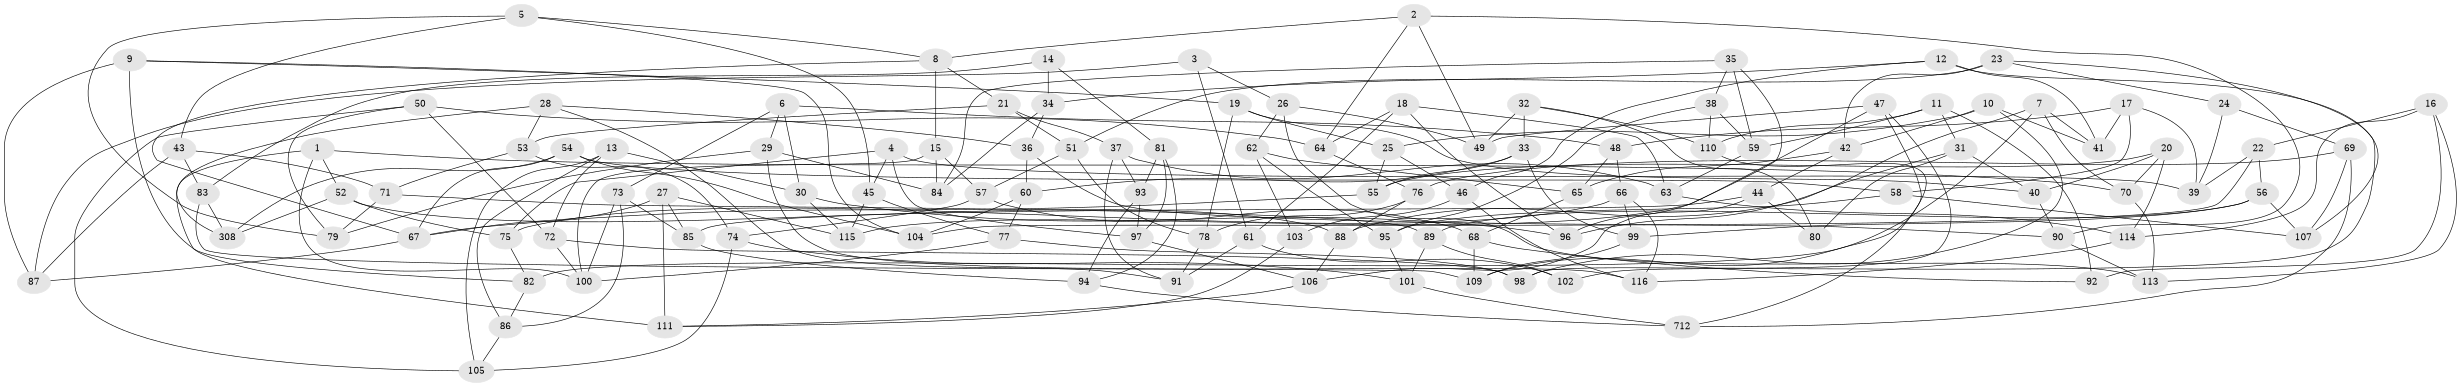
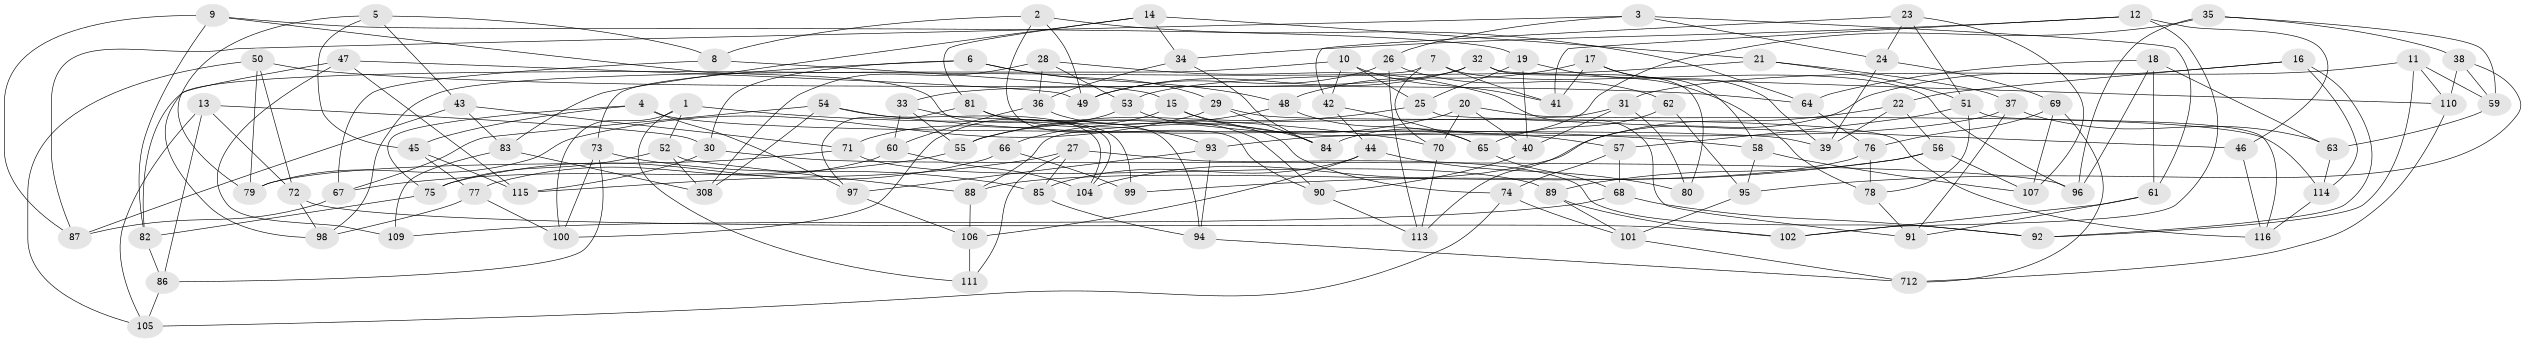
edge "3" -- "24": added
edge "8" -- "21": now "14" -- "21"
edge "27" -- "67": now "27" -- "92"
edge "66" -- "116": now "51" -- "116"
node "103": removed
edge "72" -- "100": now "72" -- "102"
edge "99" -- "109": removed
